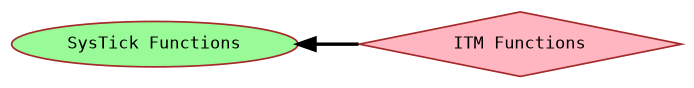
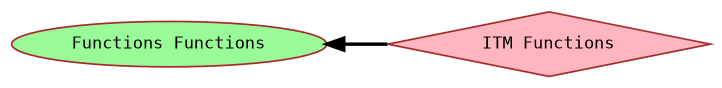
node "SysTick Functions": label "SysTick Functions" -> "Functions Functions"
